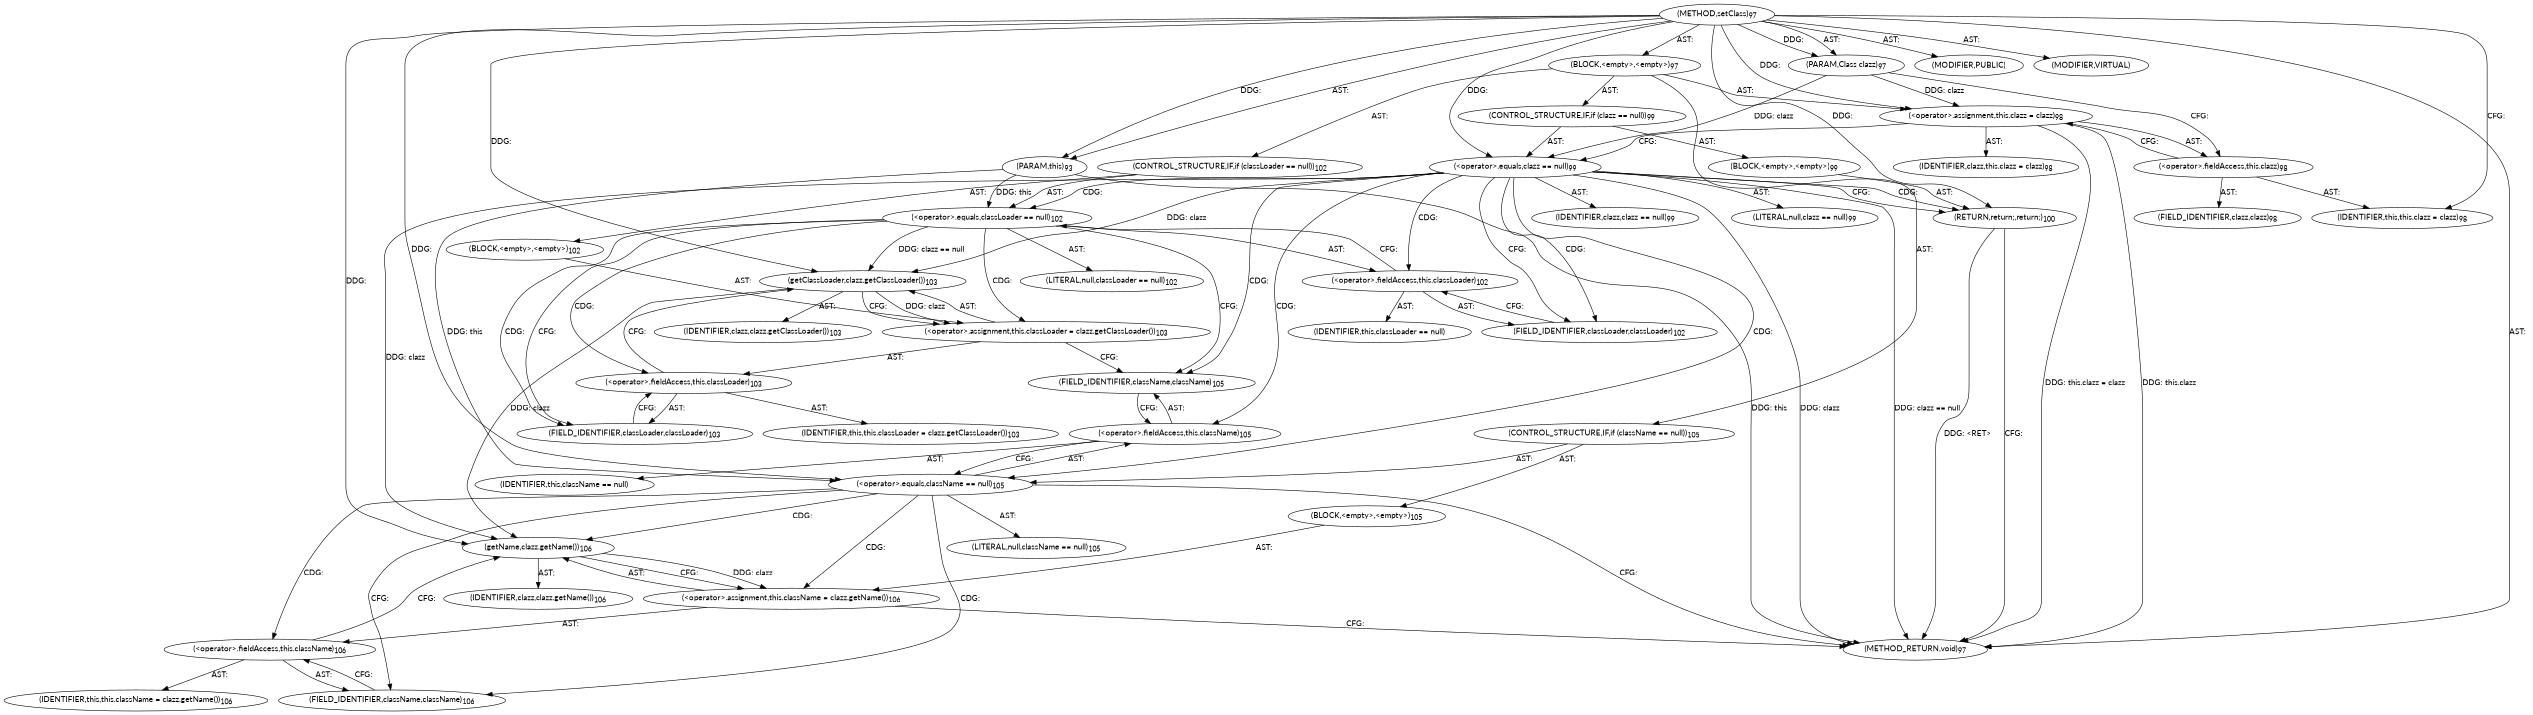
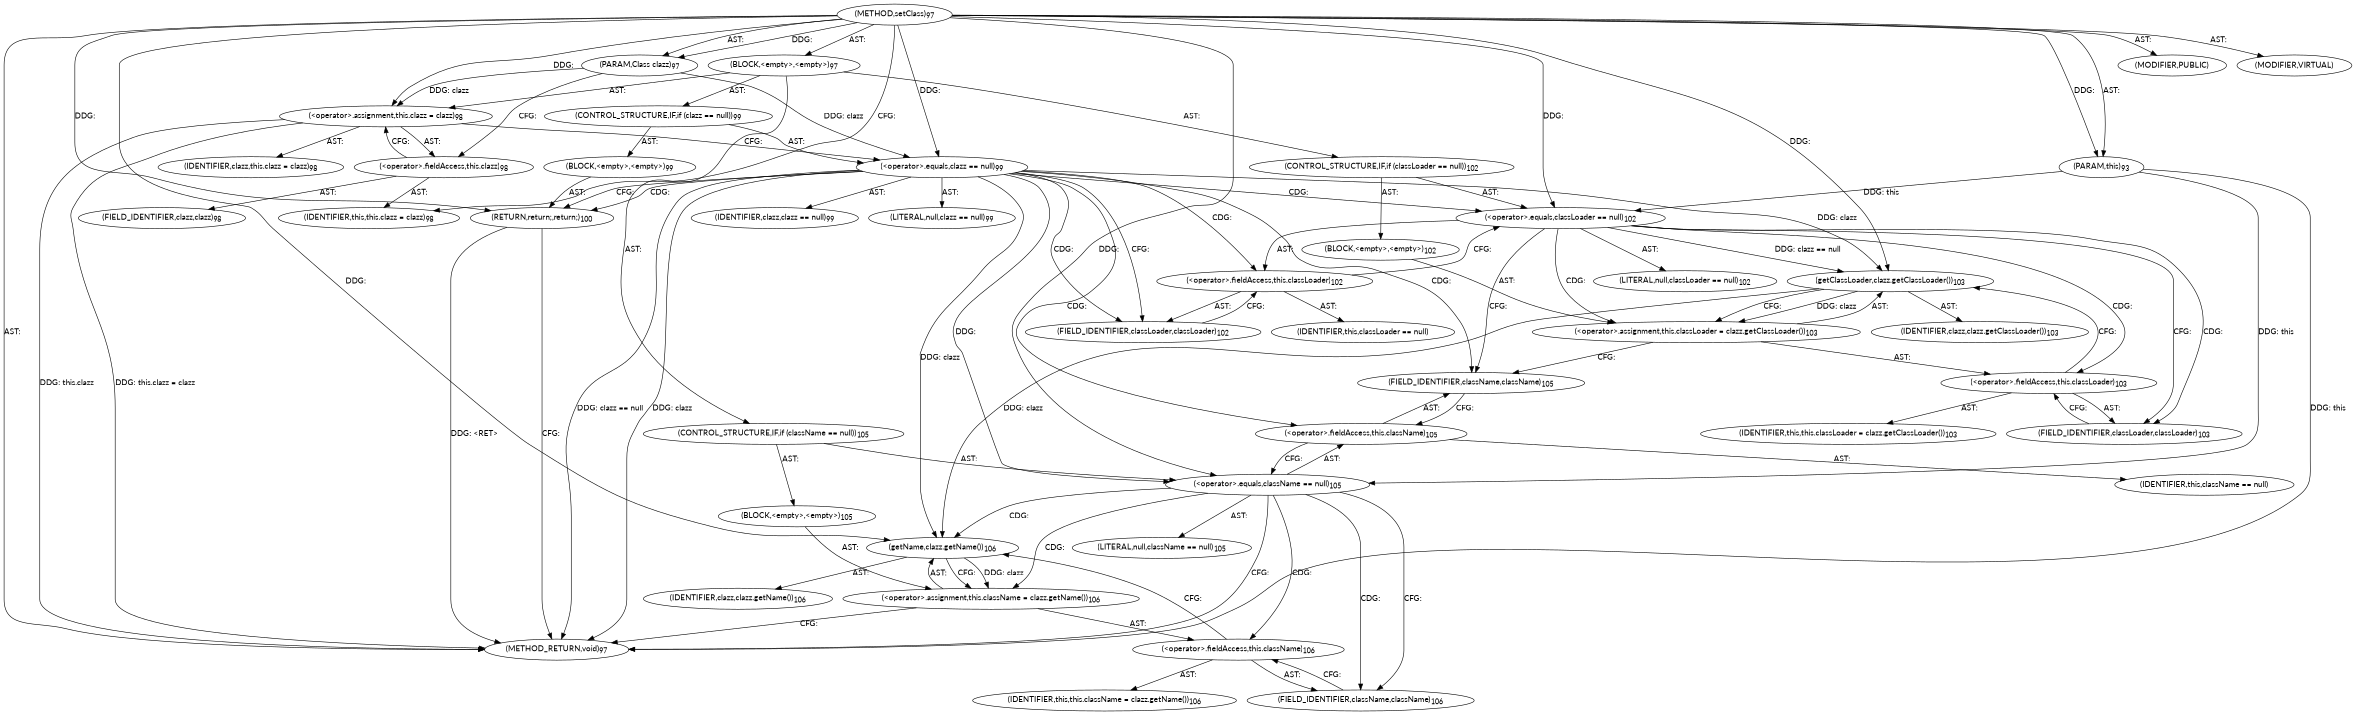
edge "(METHOD,setClass)" -> "(<operator>.equals,classLoader == null)": added, label "DDG:"
edge "(<operator>.equals,clazz == null)" -> "(<operator>.equals,className == null)": label "CDG: " -> "DDG: "
